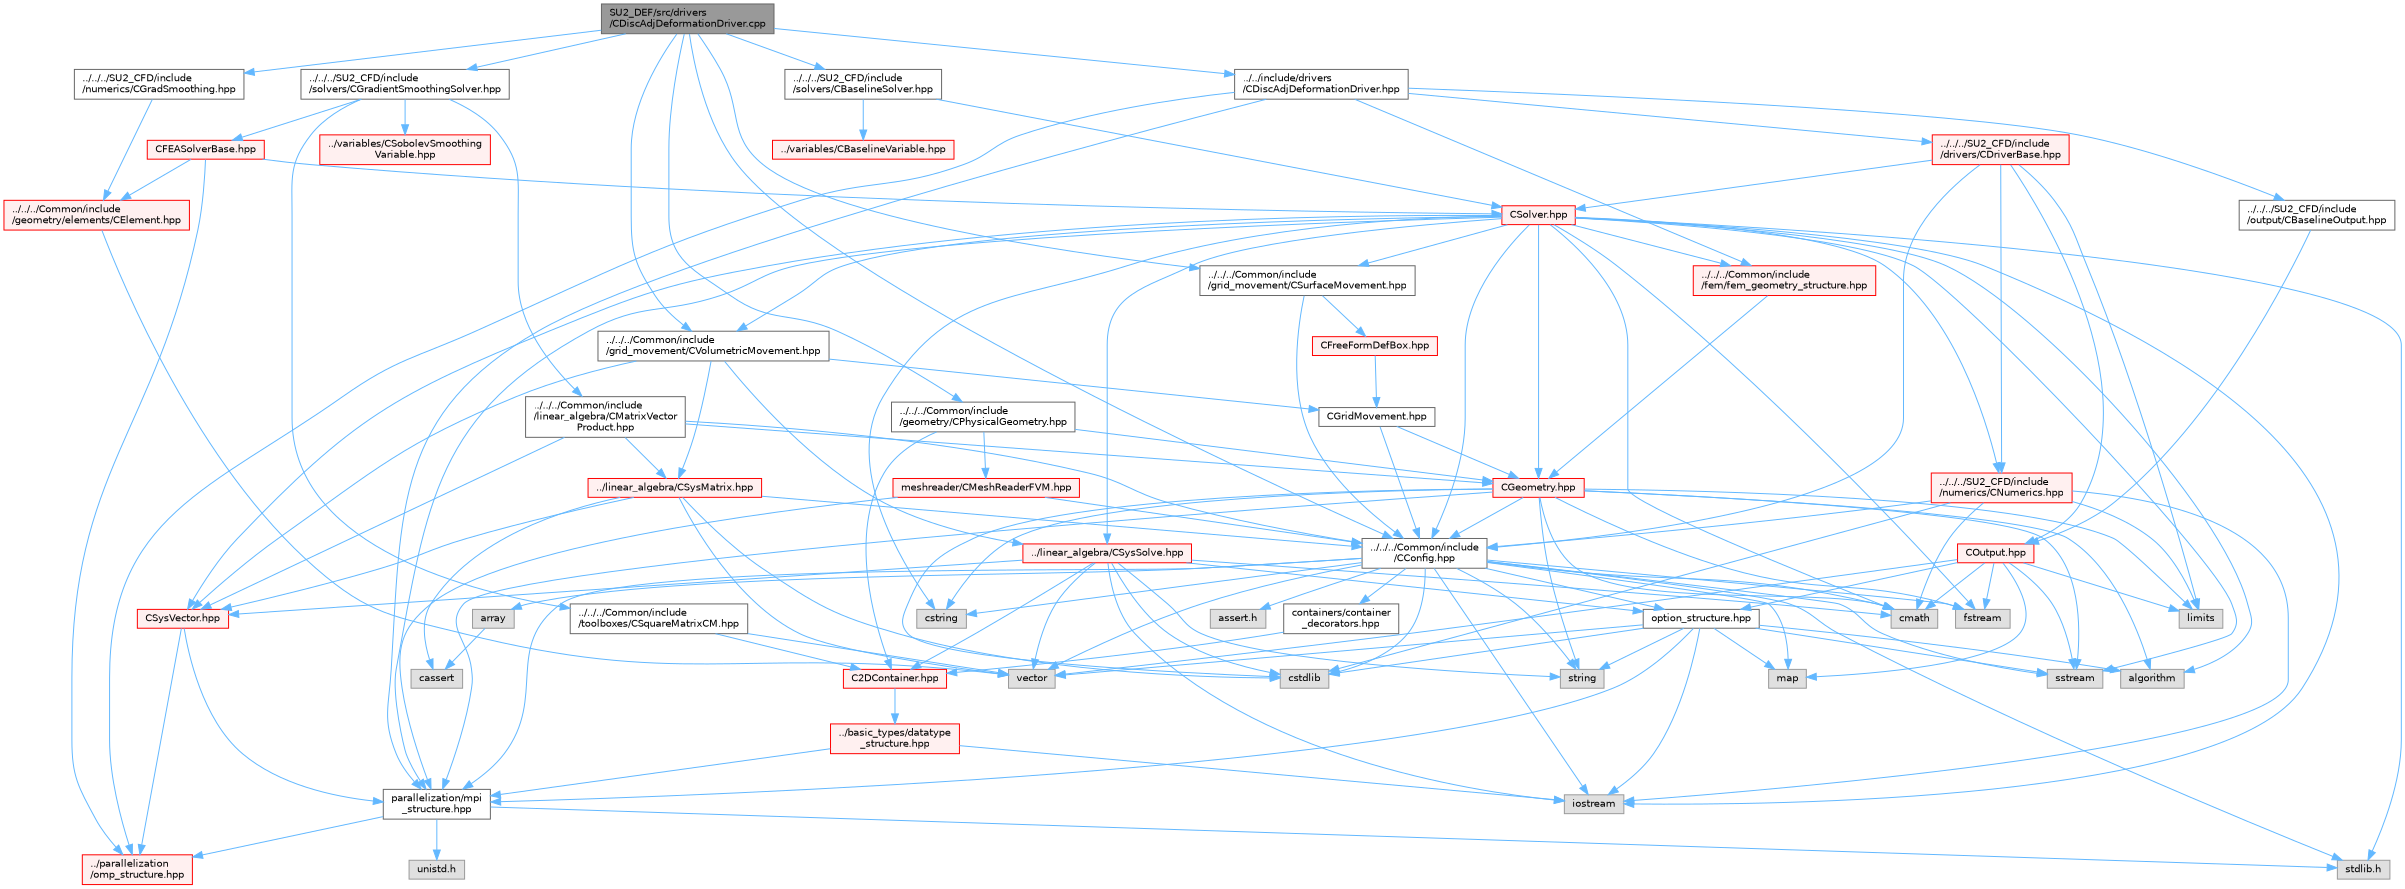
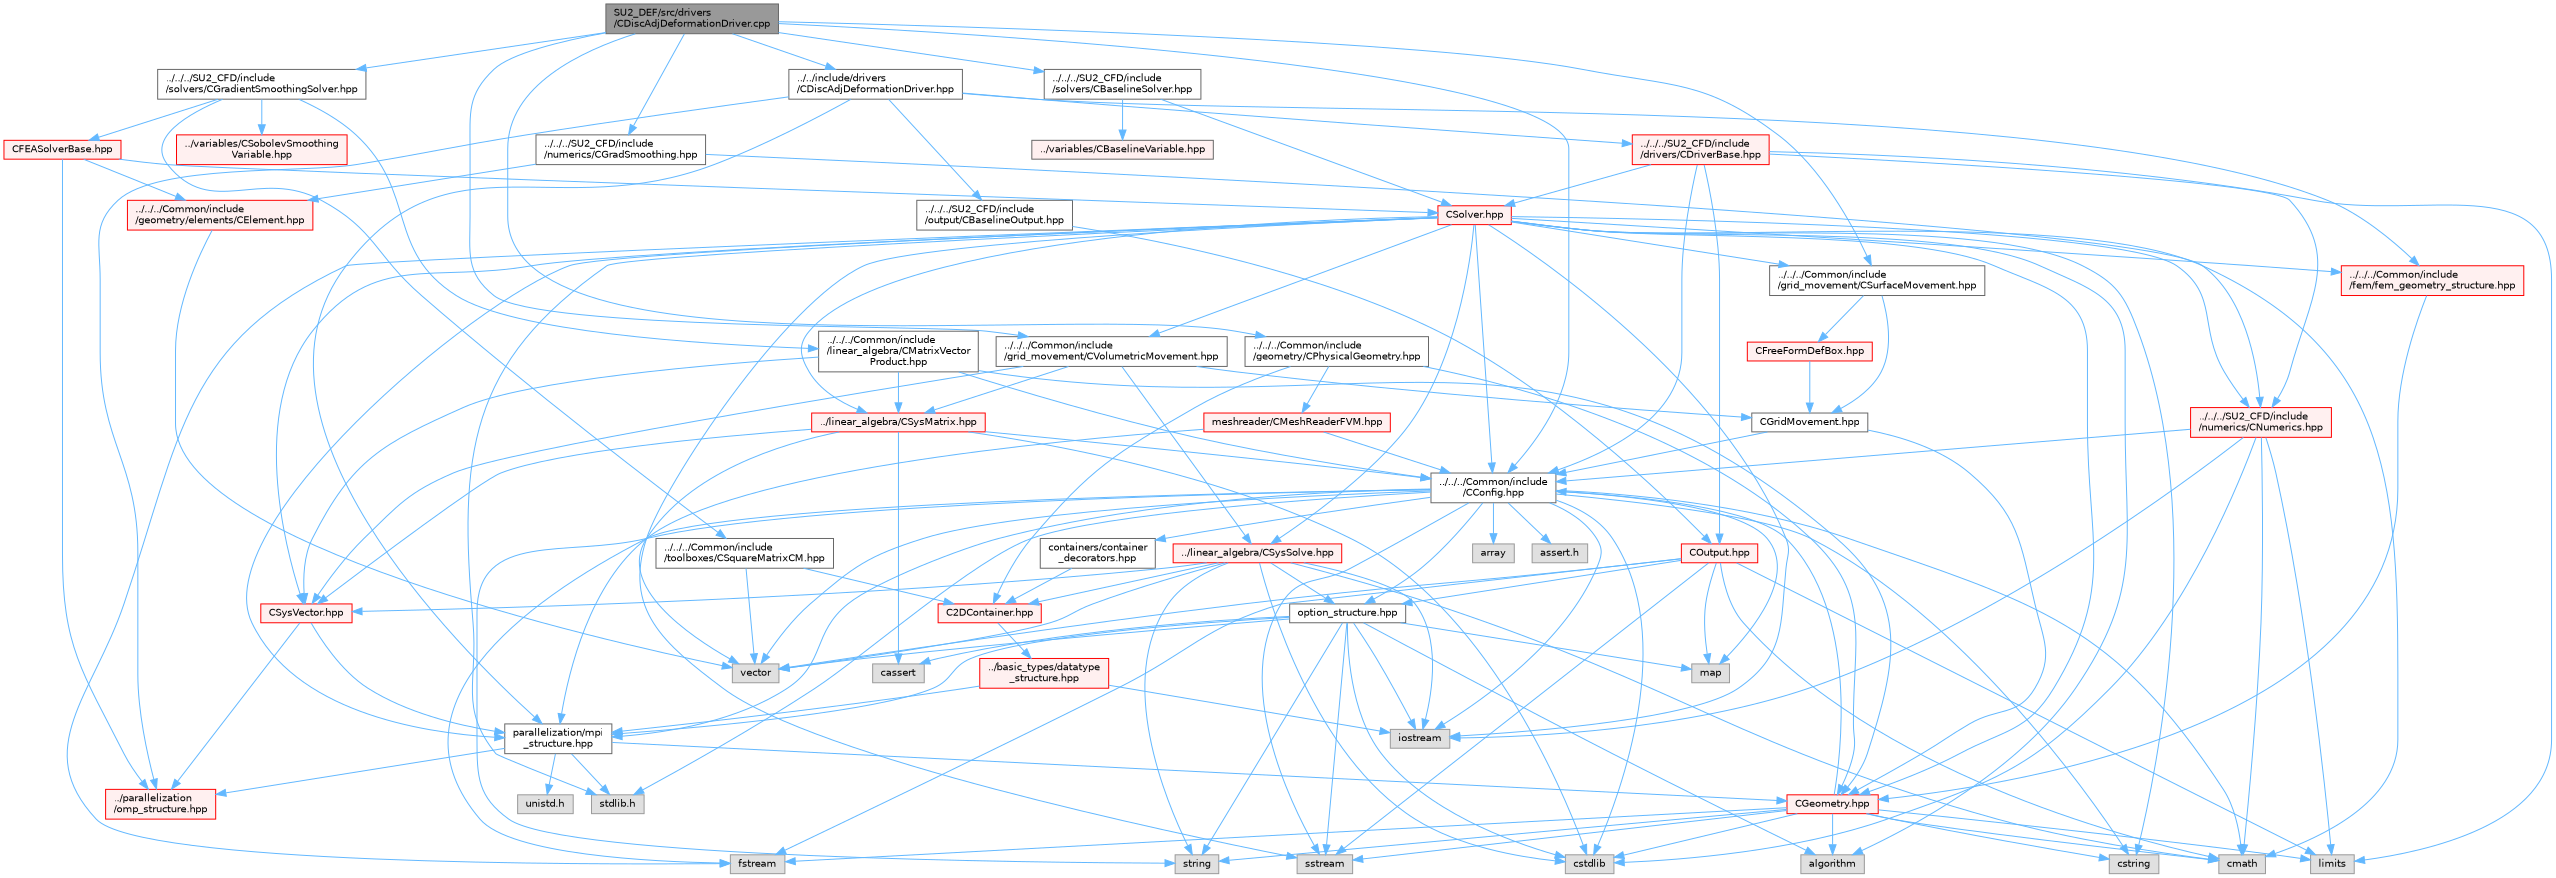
node "../variables/CBaselineVariable.hpp": color red -> grey40
edge "../../../SU2_CFD/include /numerics/CGradSmoothing.hpp" -> "../../../SU2_CFD/include /numerics/CNumerics.hpp": added
edge "CSolver.hpp" -> "../linear_algebra/CSysMatrix.hpp": added
edge "../../../Common/include /grid_movement/CSurfaceMovement.hpp" -> "../../../Common/include /CConfig.hpp": now "../../../Common/include /grid_movement/CSurfaceMovement.hpp" -> "CGridMovement.hpp"
edge "CGeometry.hpp" -> "parallelization/mpi _structure.hpp": reversed
edge "array" -> "cassert": now "option_structure.hpp" -> "cassert"
